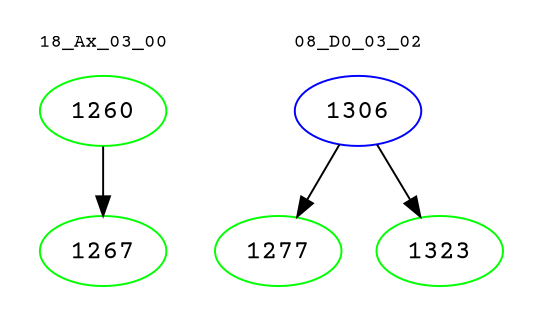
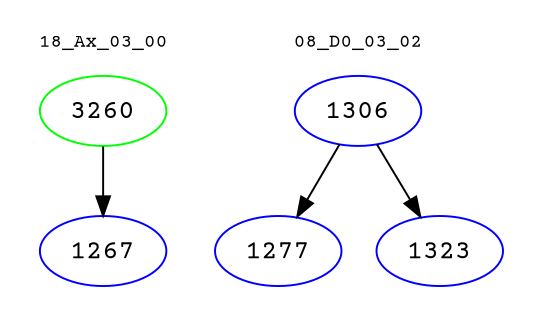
node "1260": label "1260" -> "3260"
node "1267": color green -> blue
node "1277": color green -> blue
node "1323": color green -> blue
